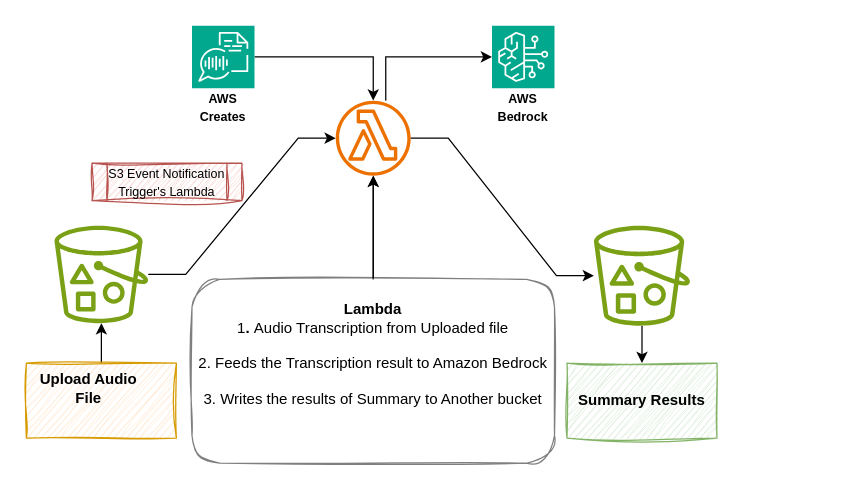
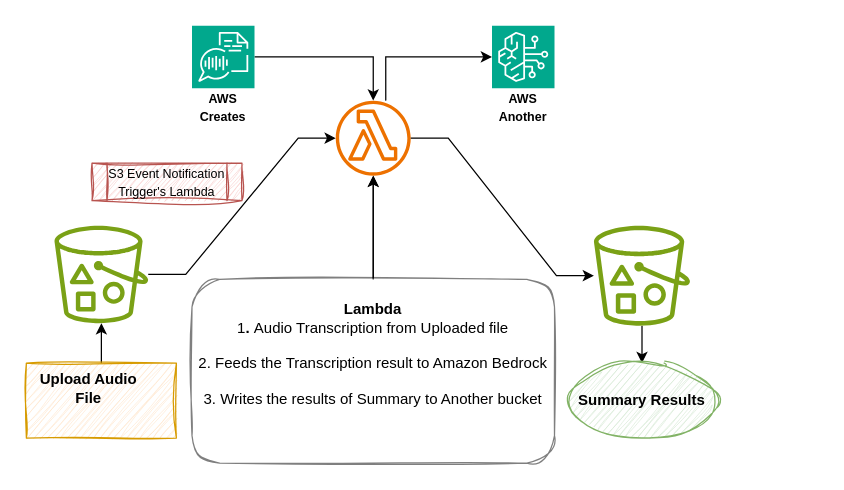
node "AWS Bedrock": label "AWS Bedrock" -> "AWS Another"
node "Summary Results": shape rectangle -> ellipse
